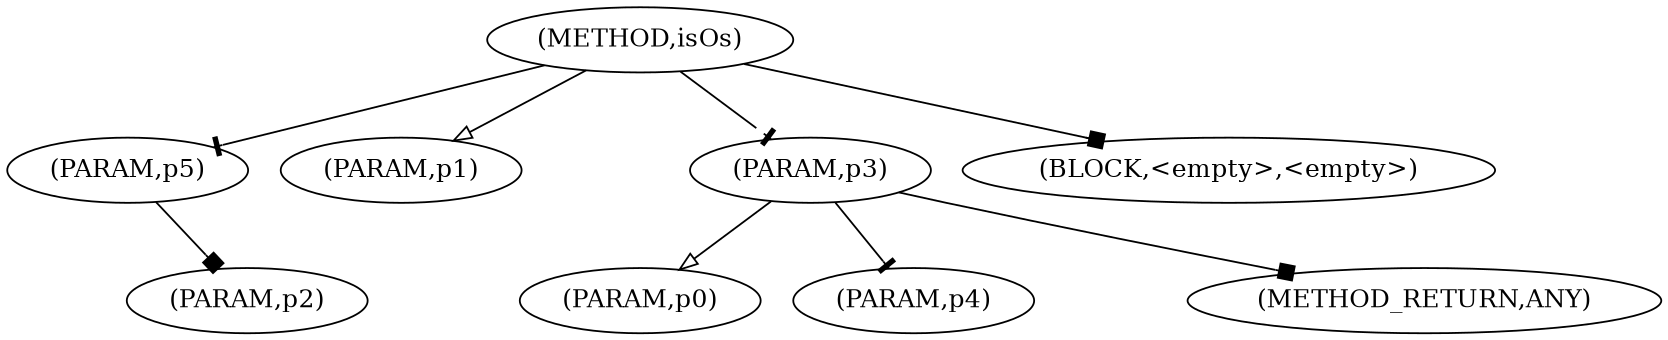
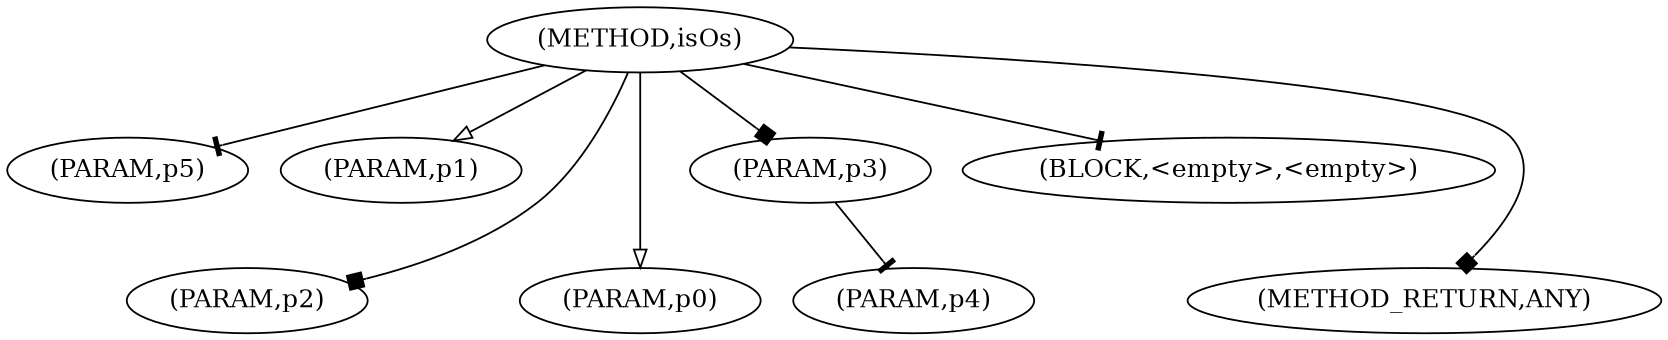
edge "(METHOD,isOs)" -> "(PARAM,p3)": arrowhead tee -> box
edge "(METHOD,isOs)" -> "(BLOCK,<empty>,<empty>)": arrowhead box -> tee
edge "(PARAM,p5)" -> "(PARAM,p2)": now "(METHOD,isOs)" -> "(PARAM,p2)"
edge "(PARAM,p3)" -> "(PARAM,p0)": now "(METHOD,isOs)" -> "(PARAM,p0)"
edge "(PARAM,p3)" -> "(METHOD_RETURN,ANY)": now "(METHOD,isOs)" -> "(METHOD_RETURN,ANY)"
